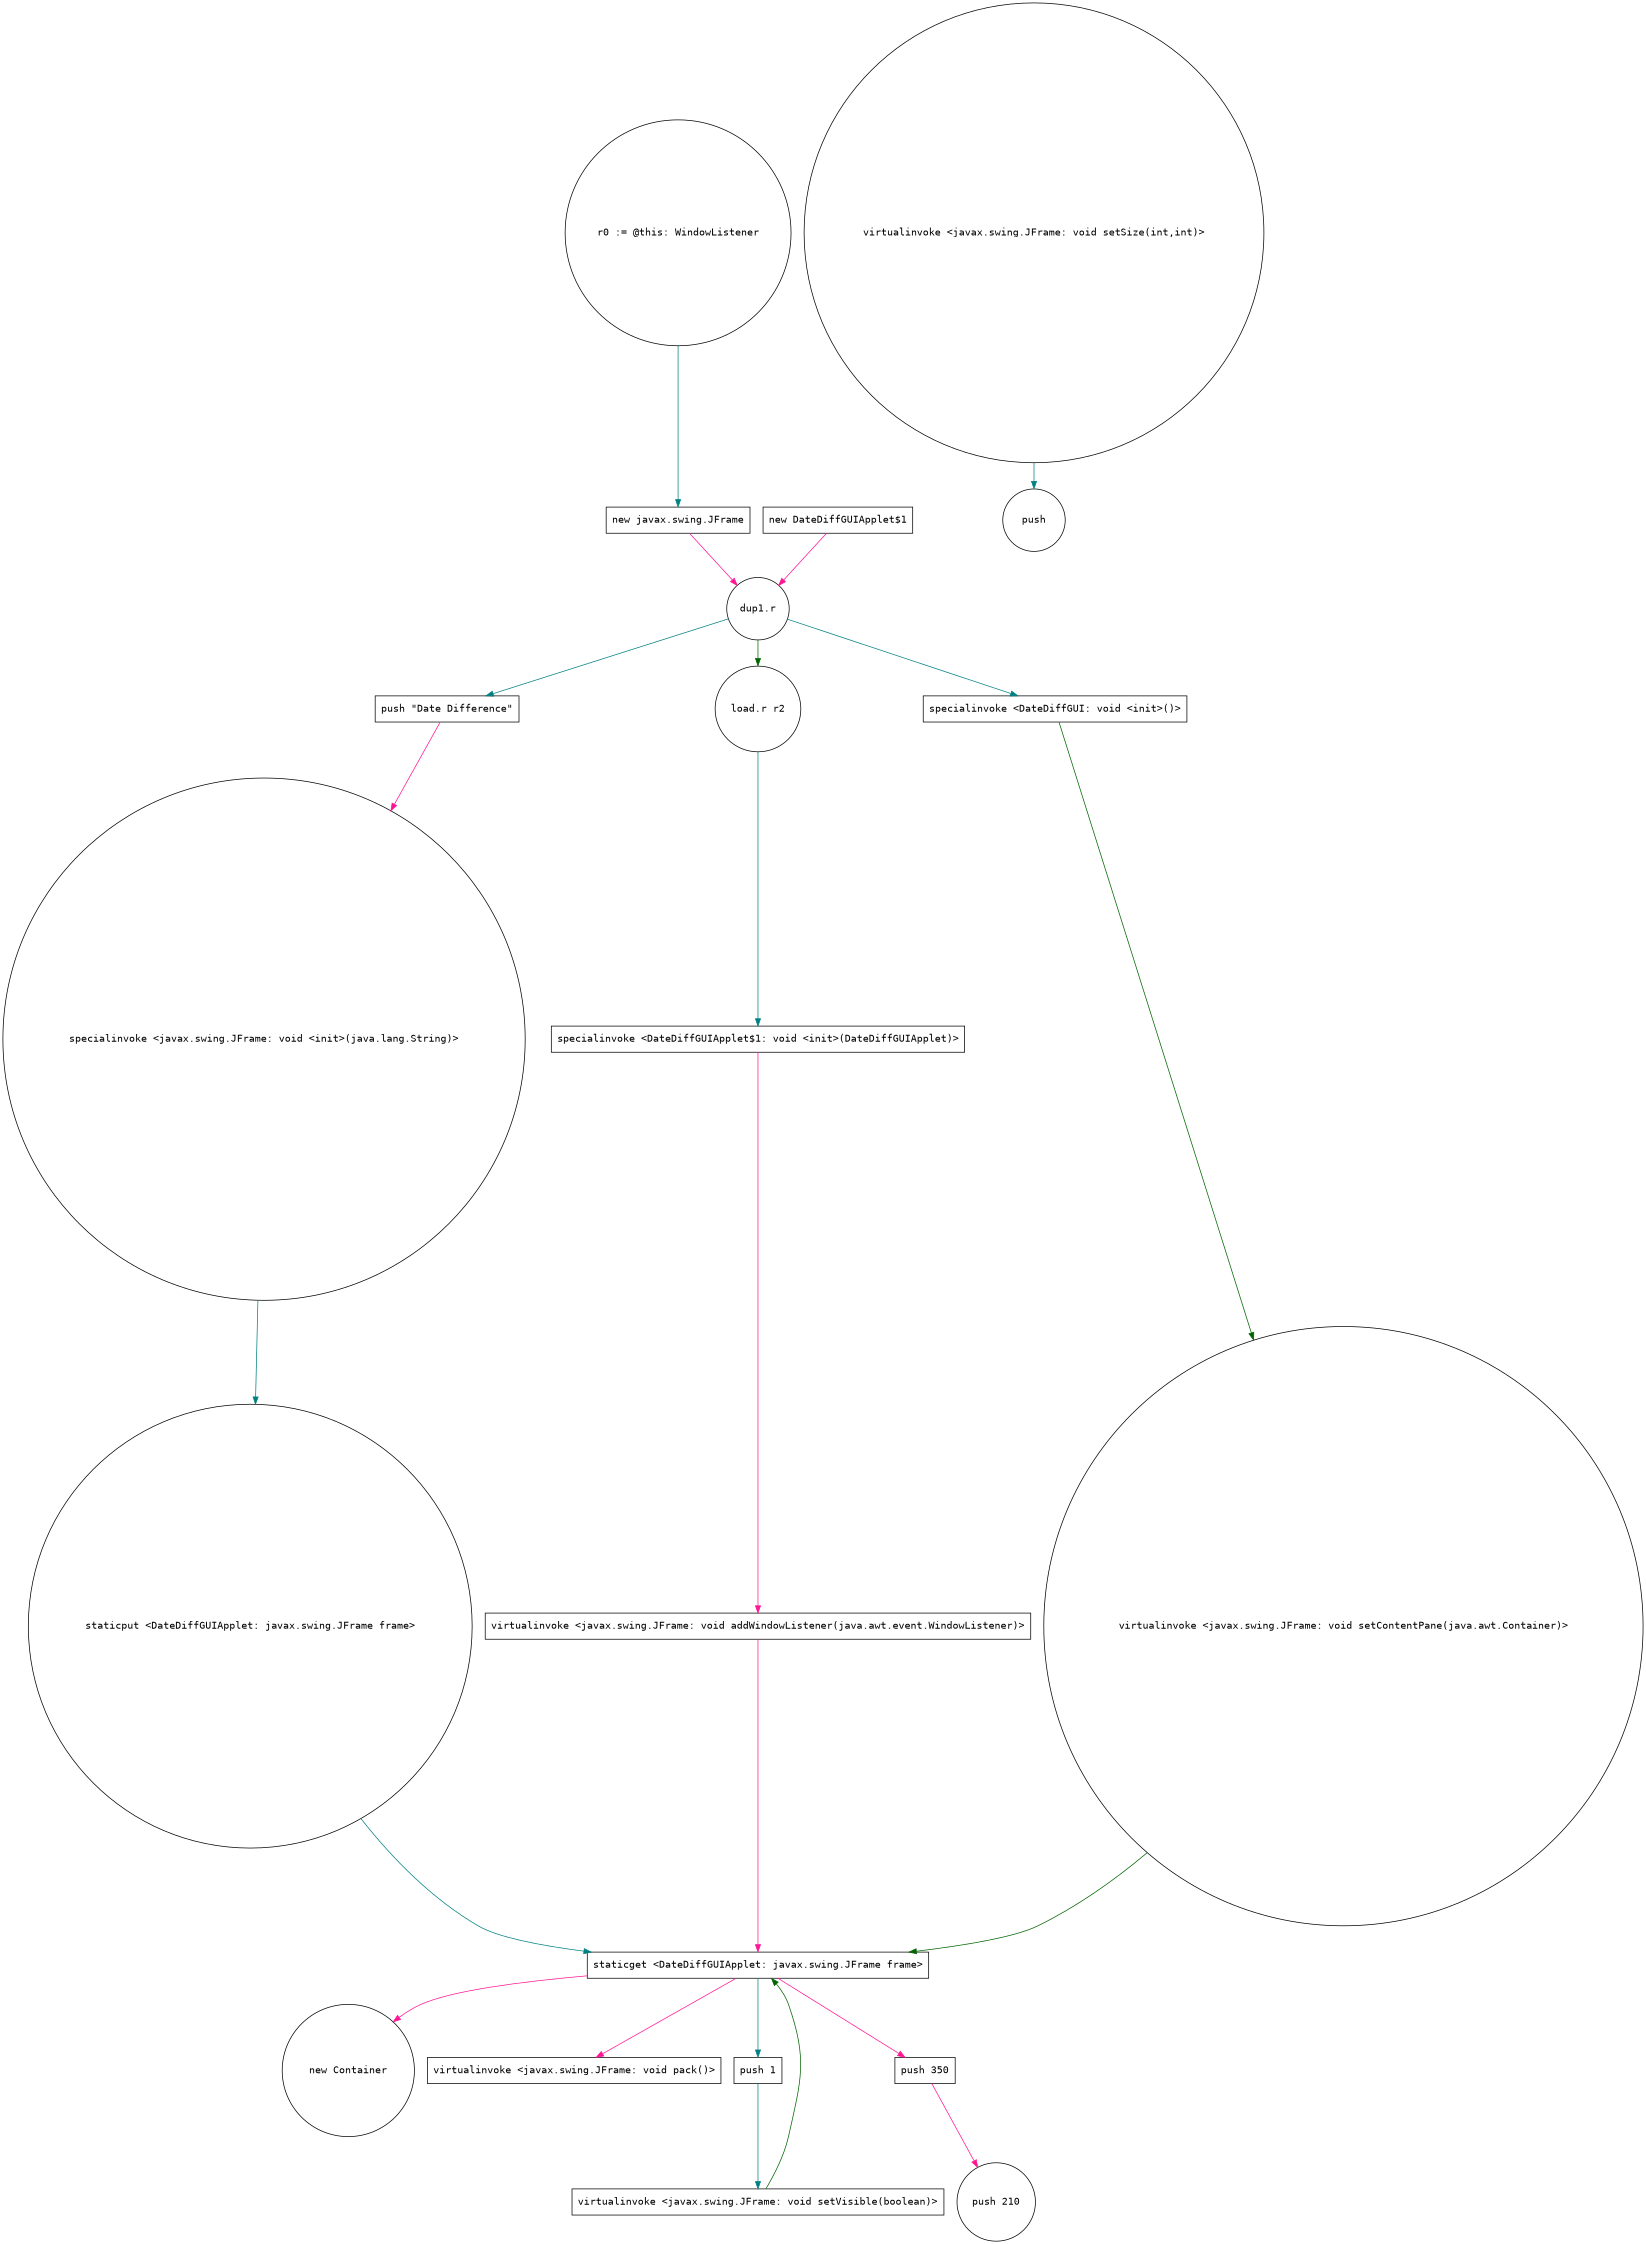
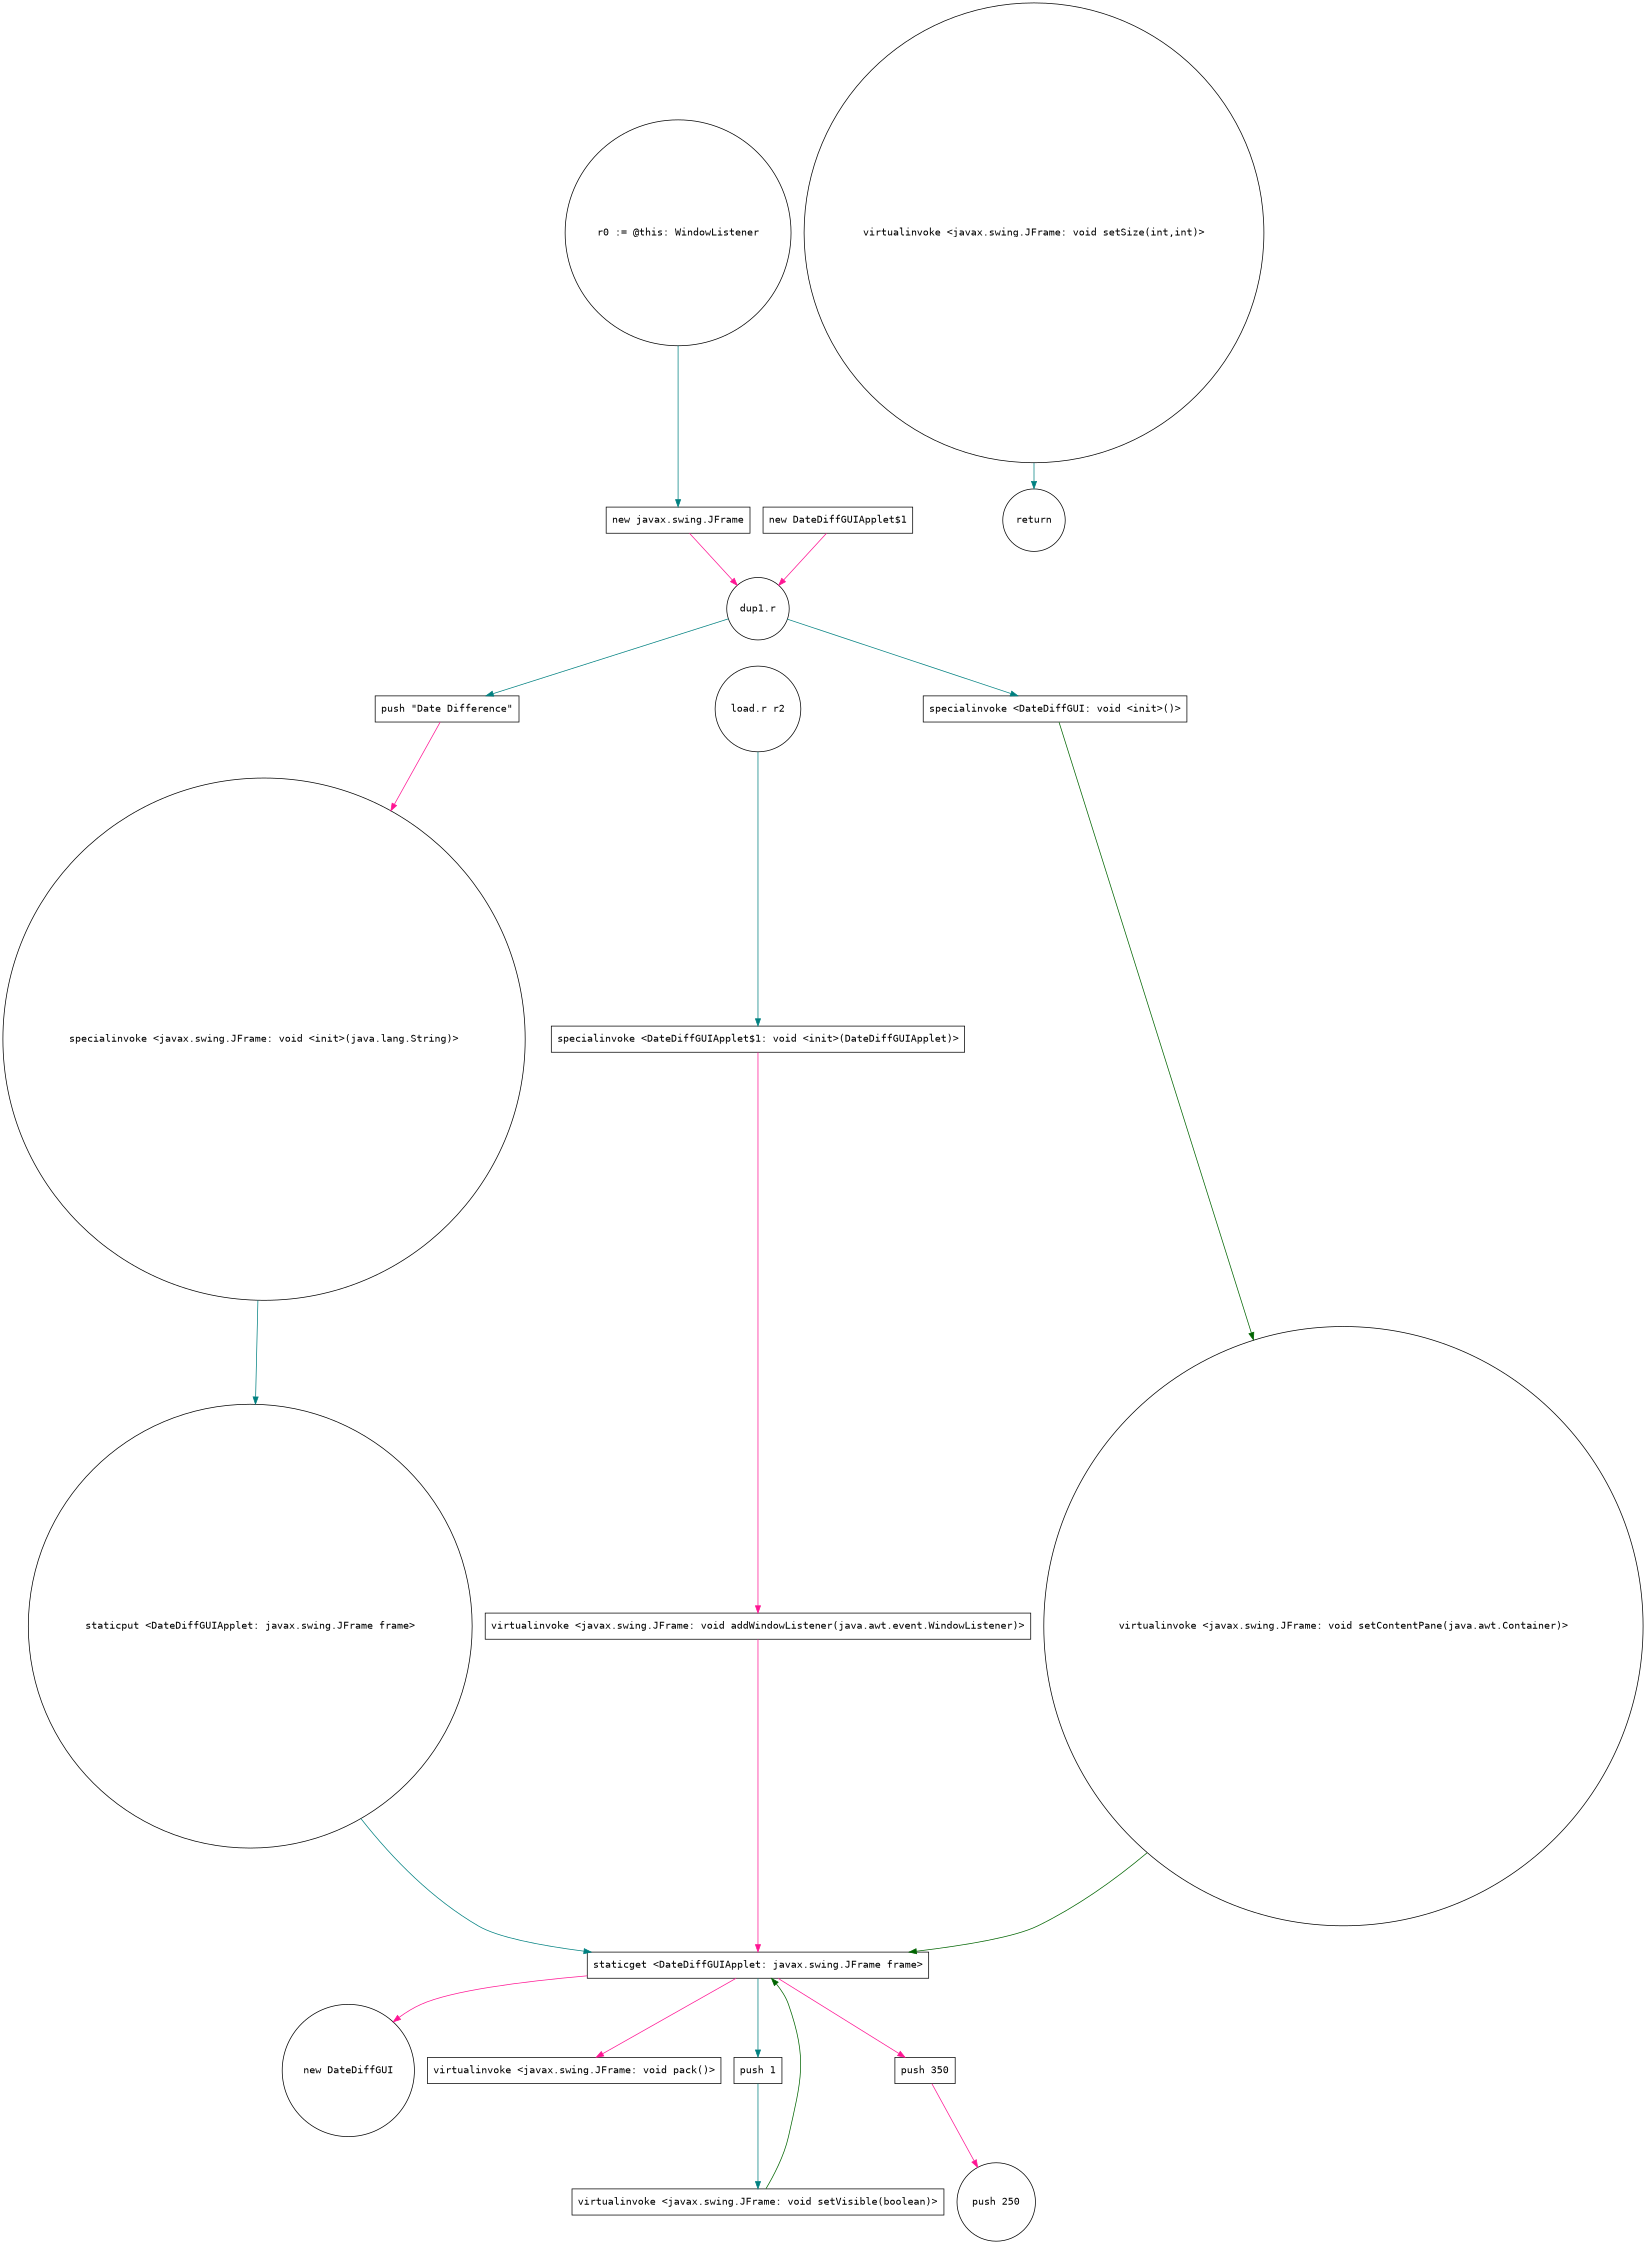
node "push": label "push" -> "return"
edge "dup1.r" -> "load.r r2": removed
node "new Container": label "new Container" -> "new DateDiffGUI"
node "push 210": label "push 210" -> "push 250"
